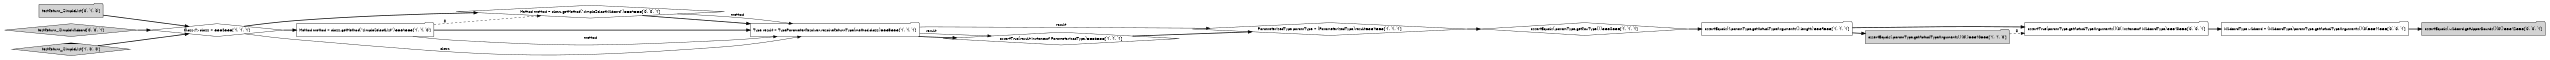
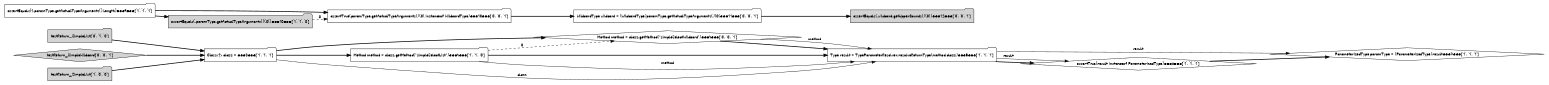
node "assertEquals(,paramType.getRawType())@@@8@@@['1', '1', '1']": removed
node "Class<?> clazz = @@@3@@@['1', '1', '1']": shape diamond -> folder
node "testReturn_SimpleList['1', '0', '0']": shape diamond -> folder
